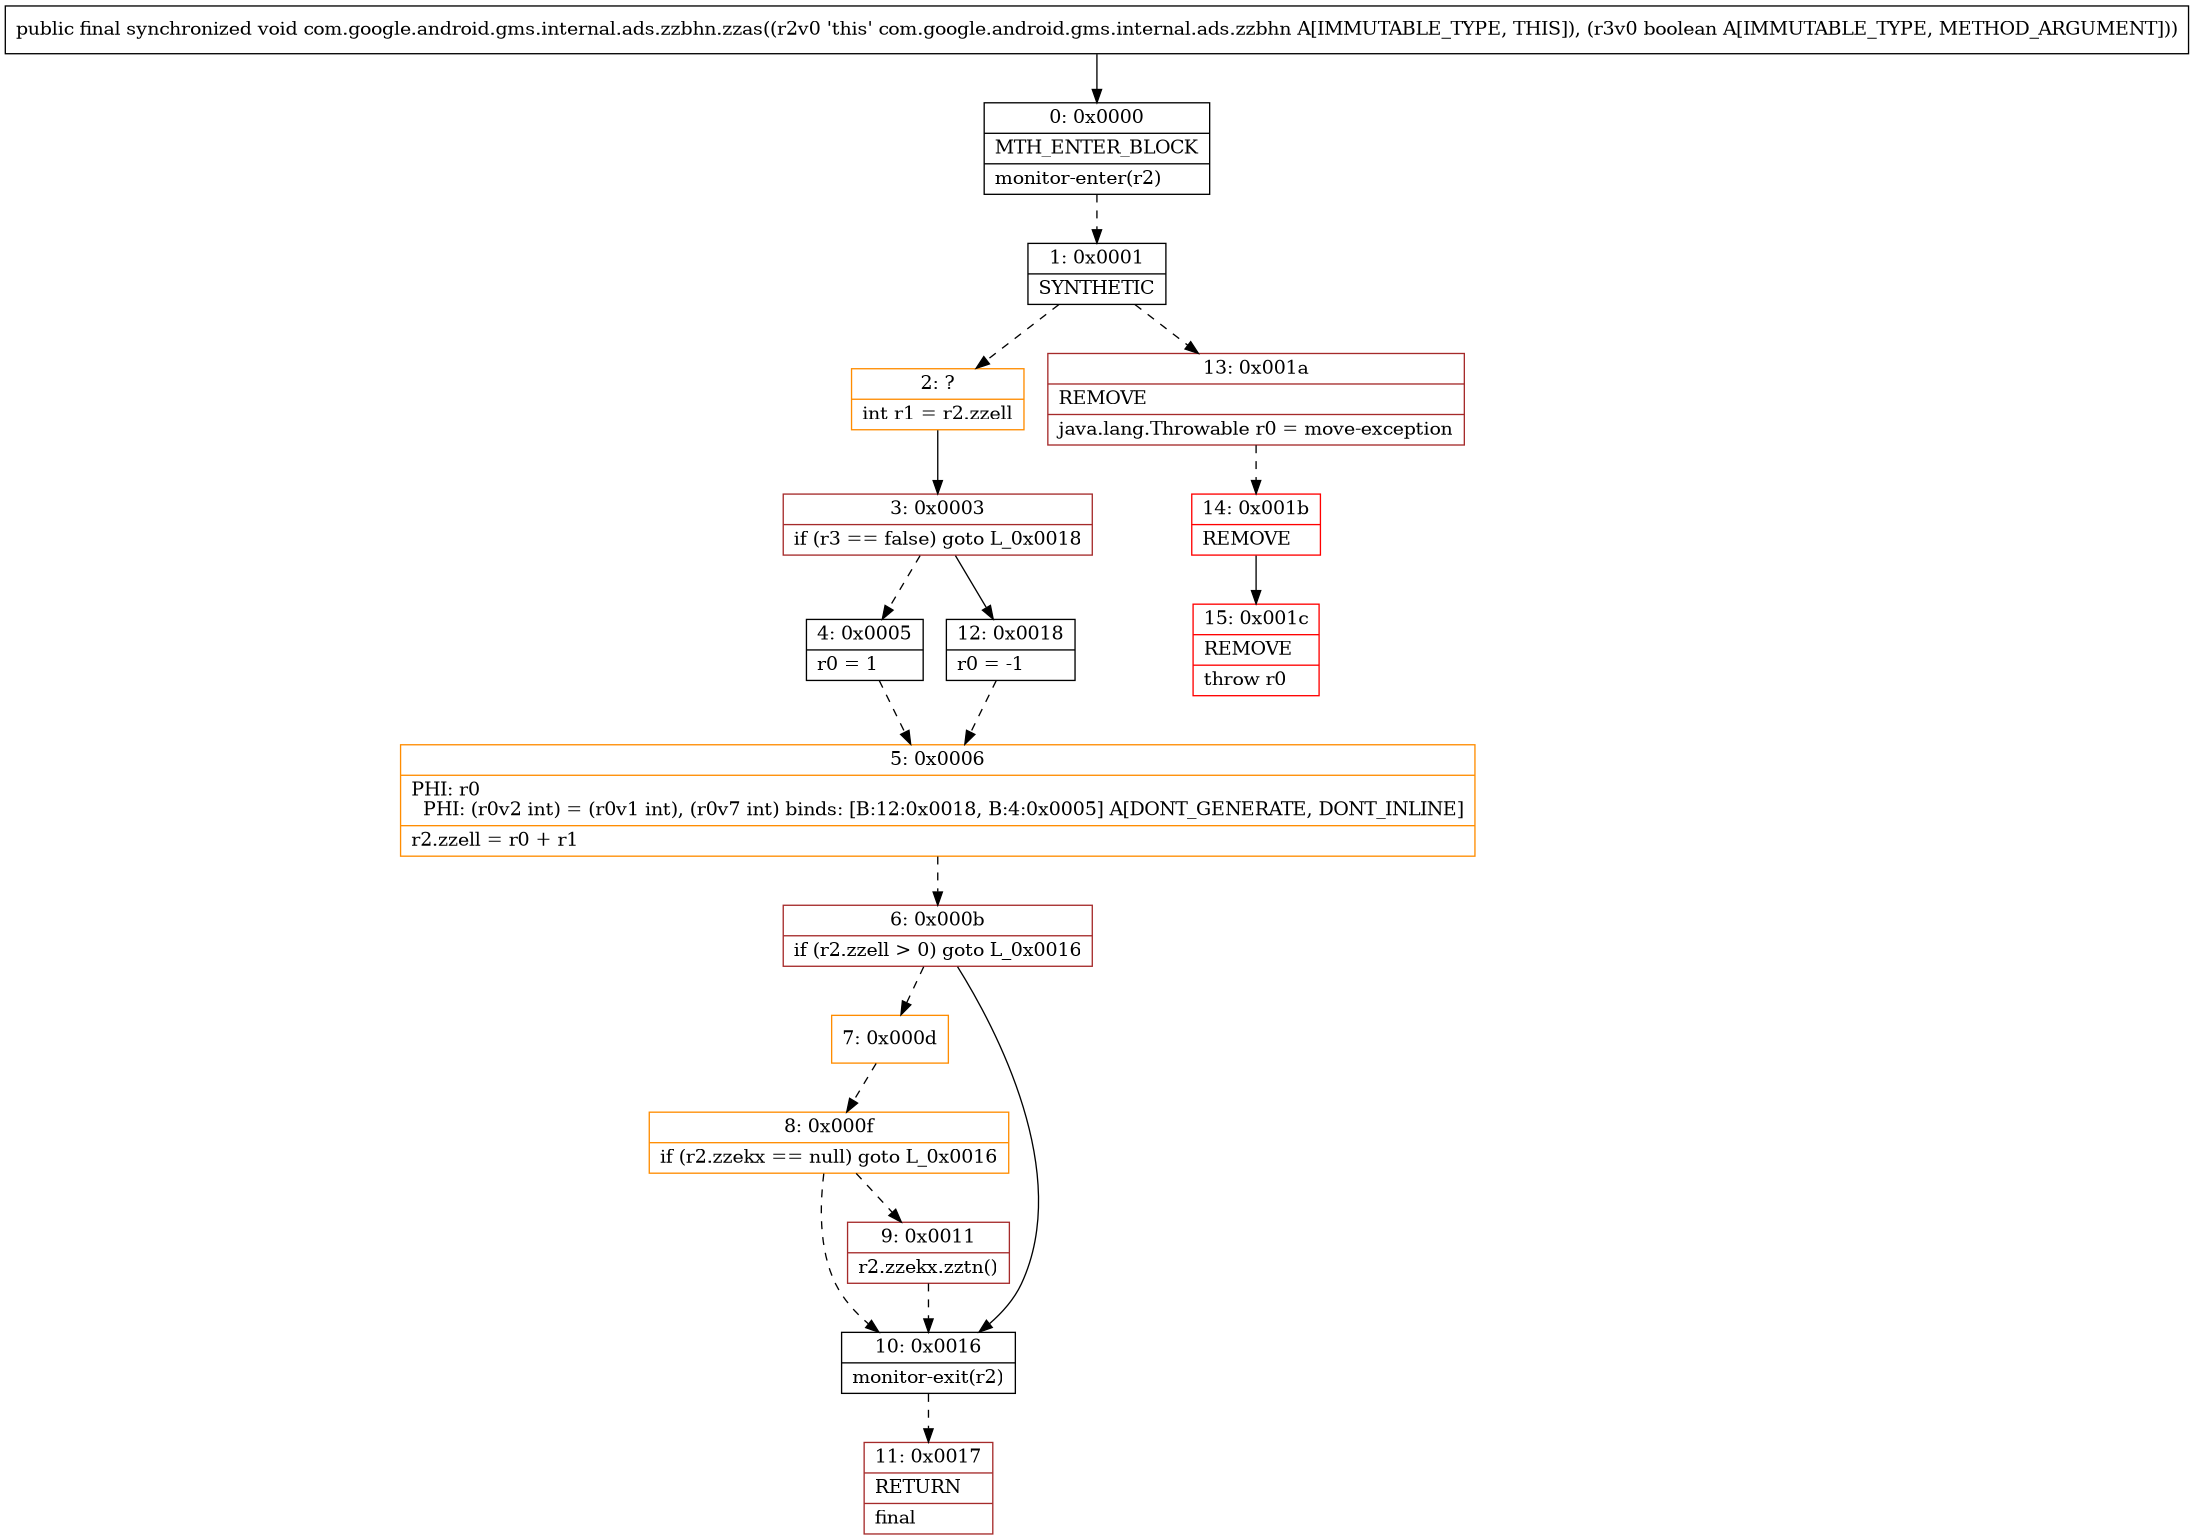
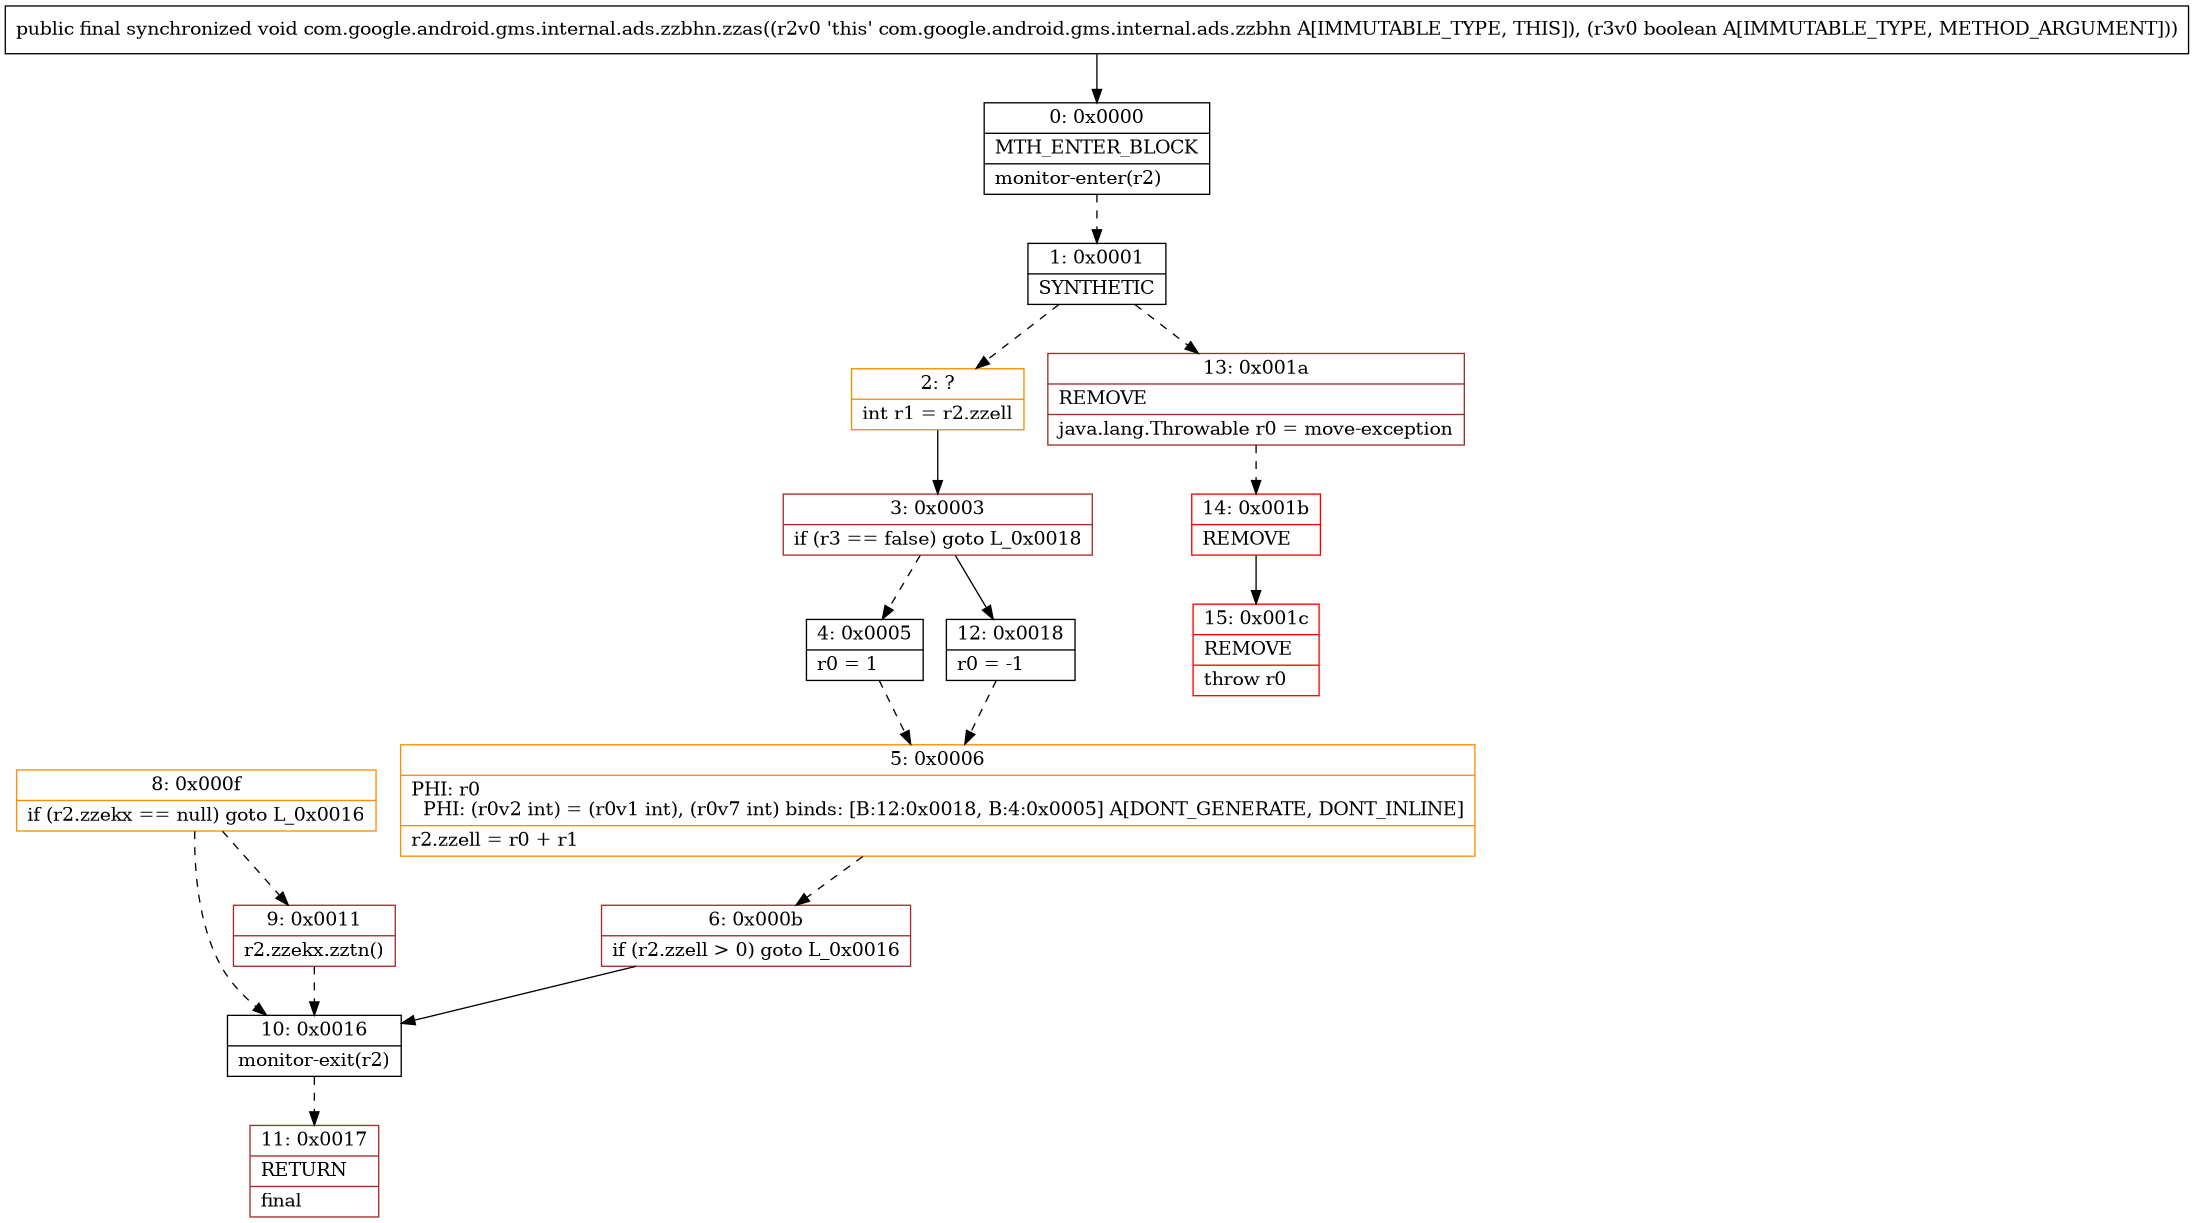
node "7: 0x000d": removed
